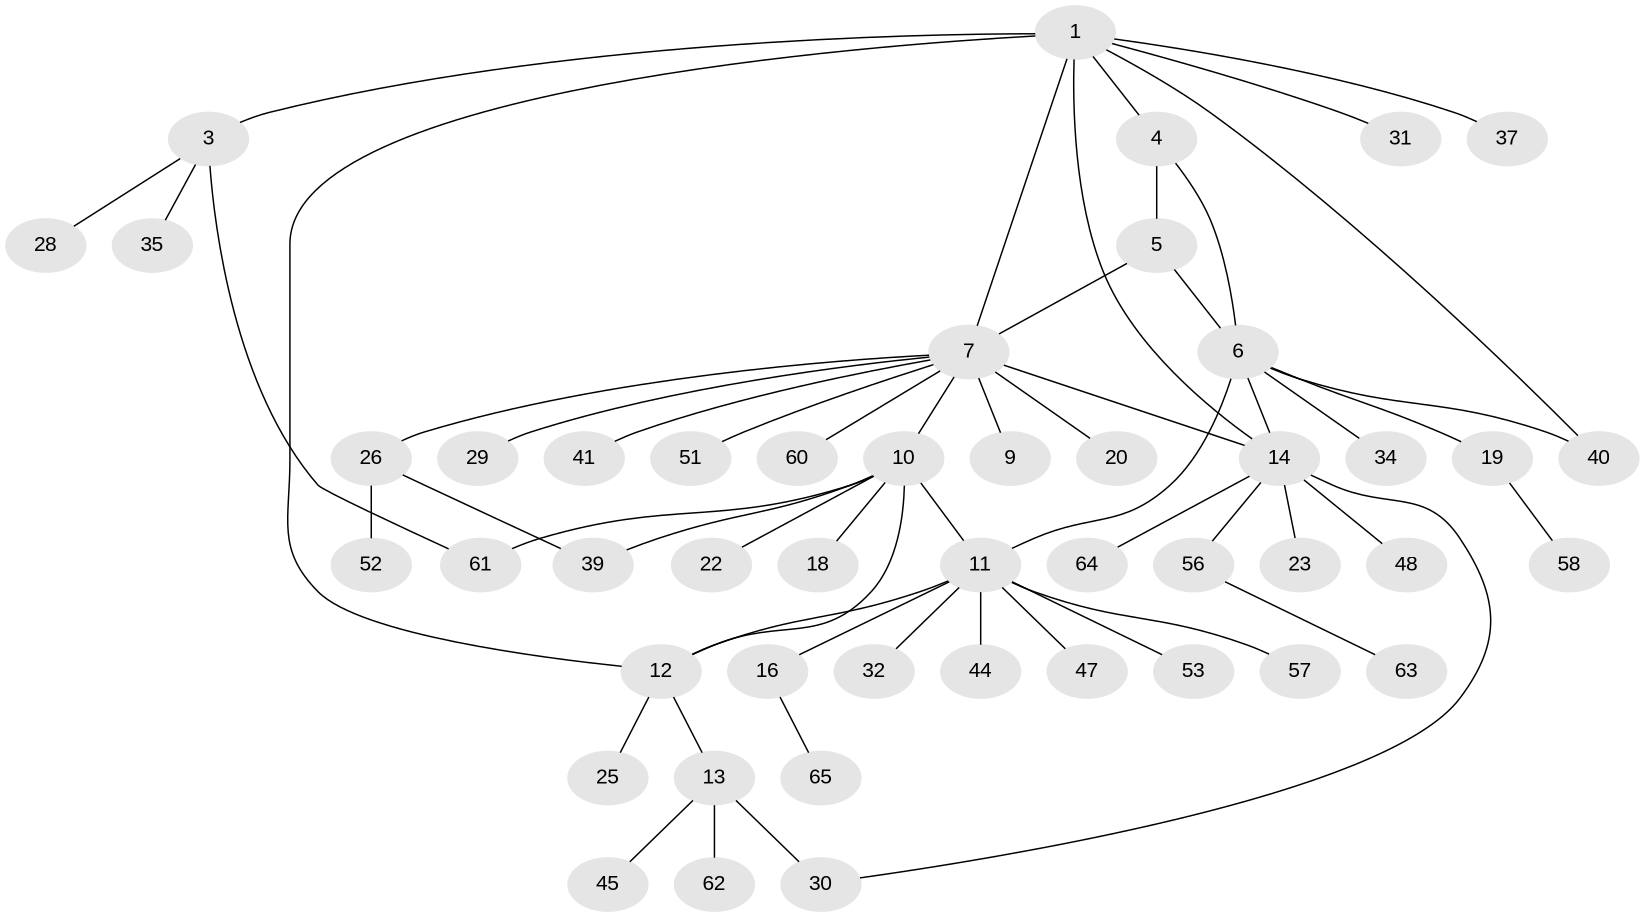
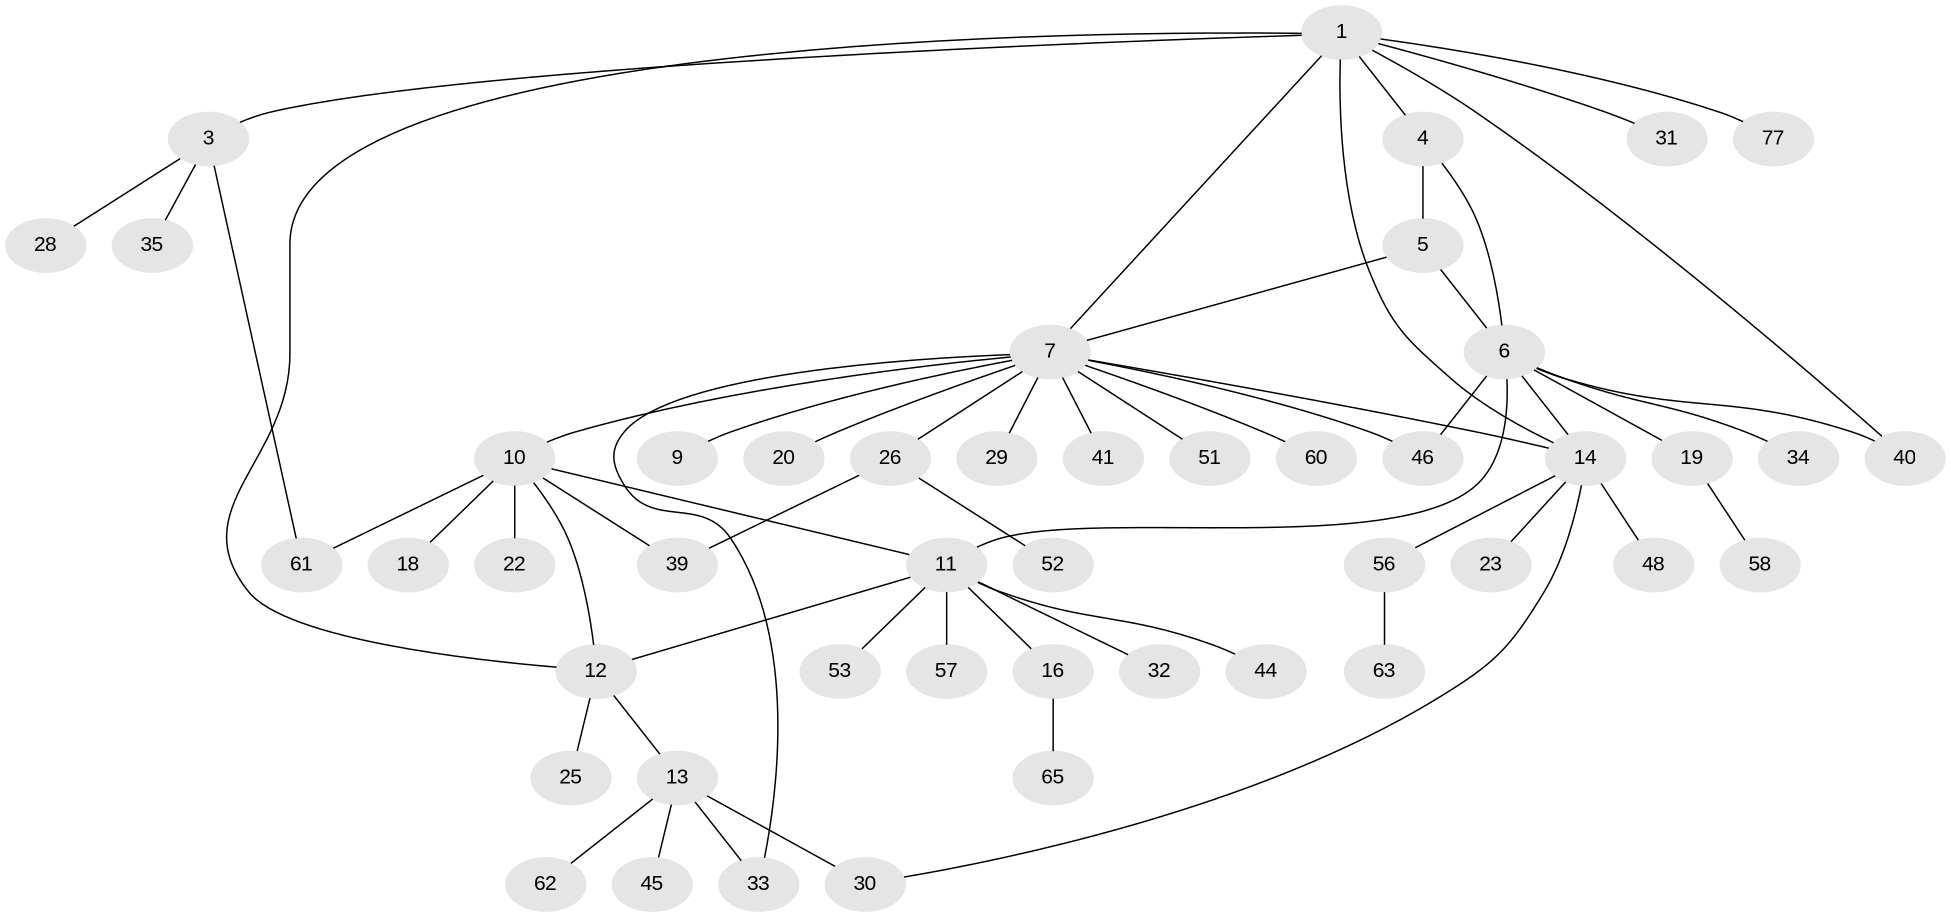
node "37": label "37" -> "77"
node "46": added
node "64": removed
node "47": removed
node "33": added
